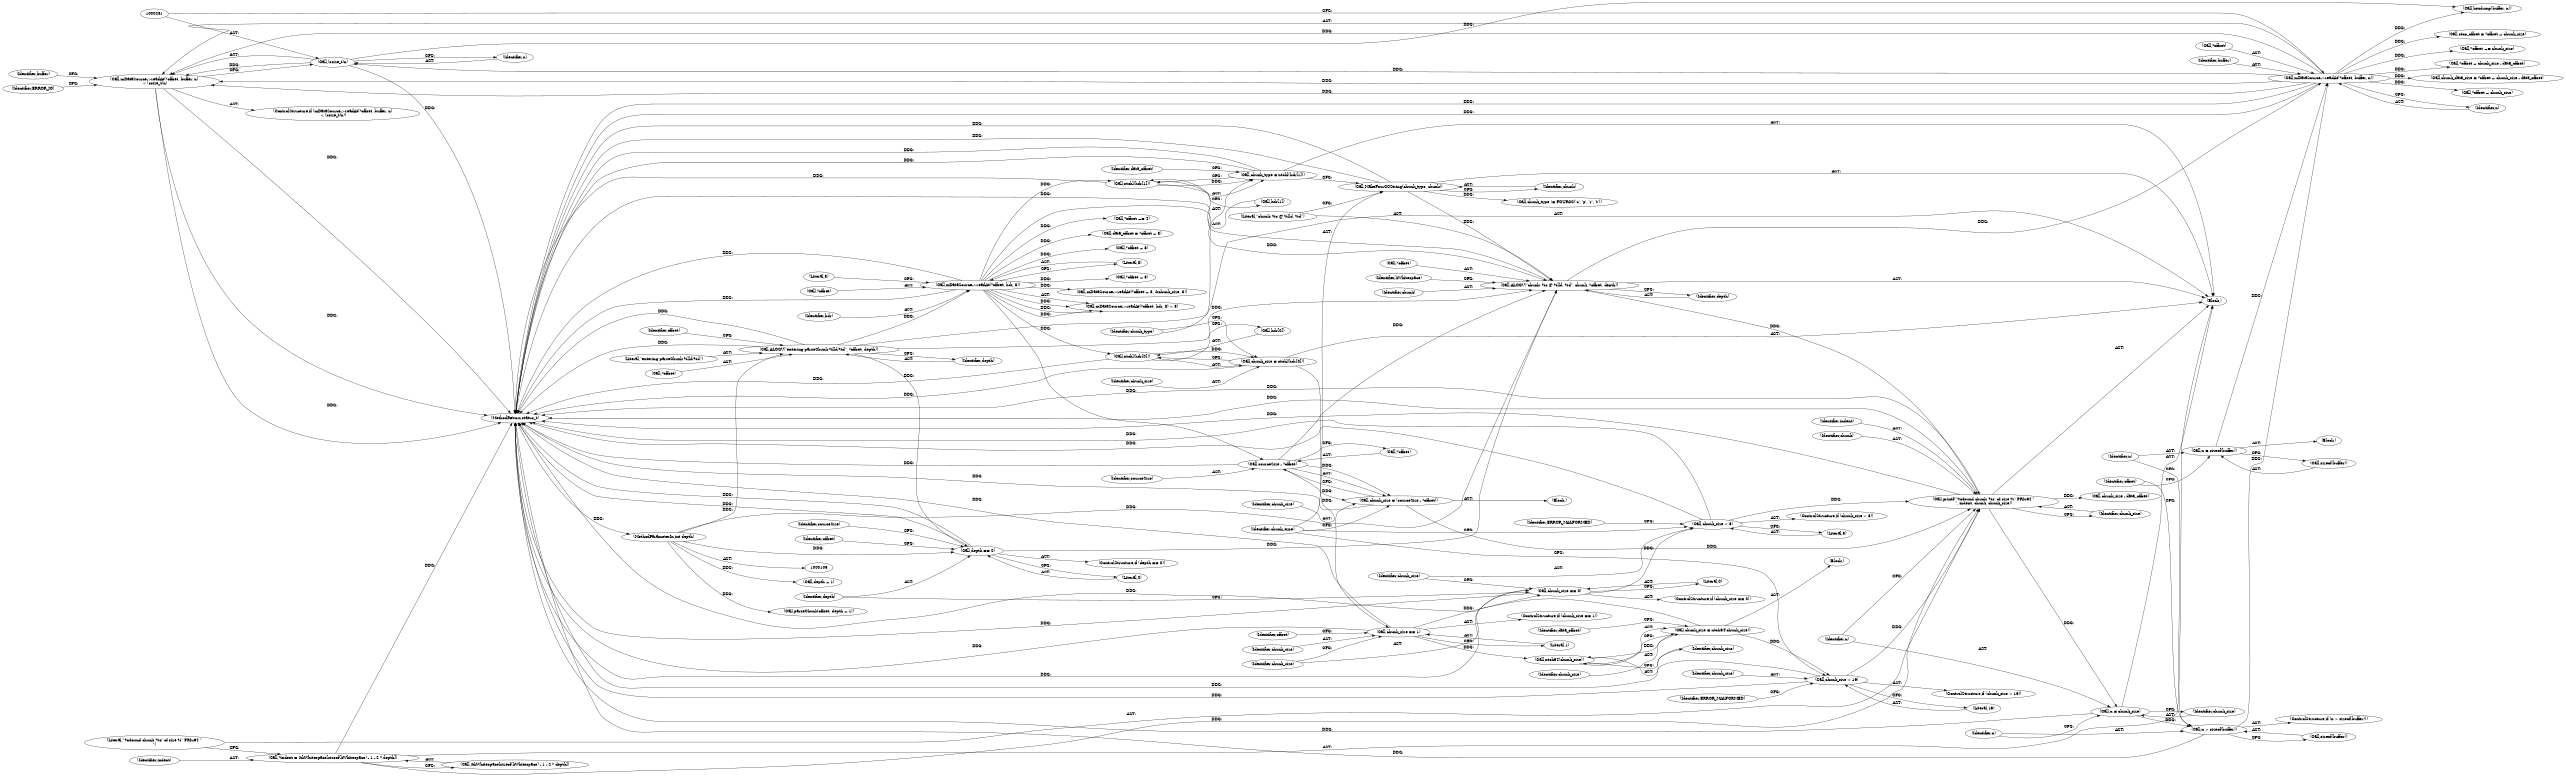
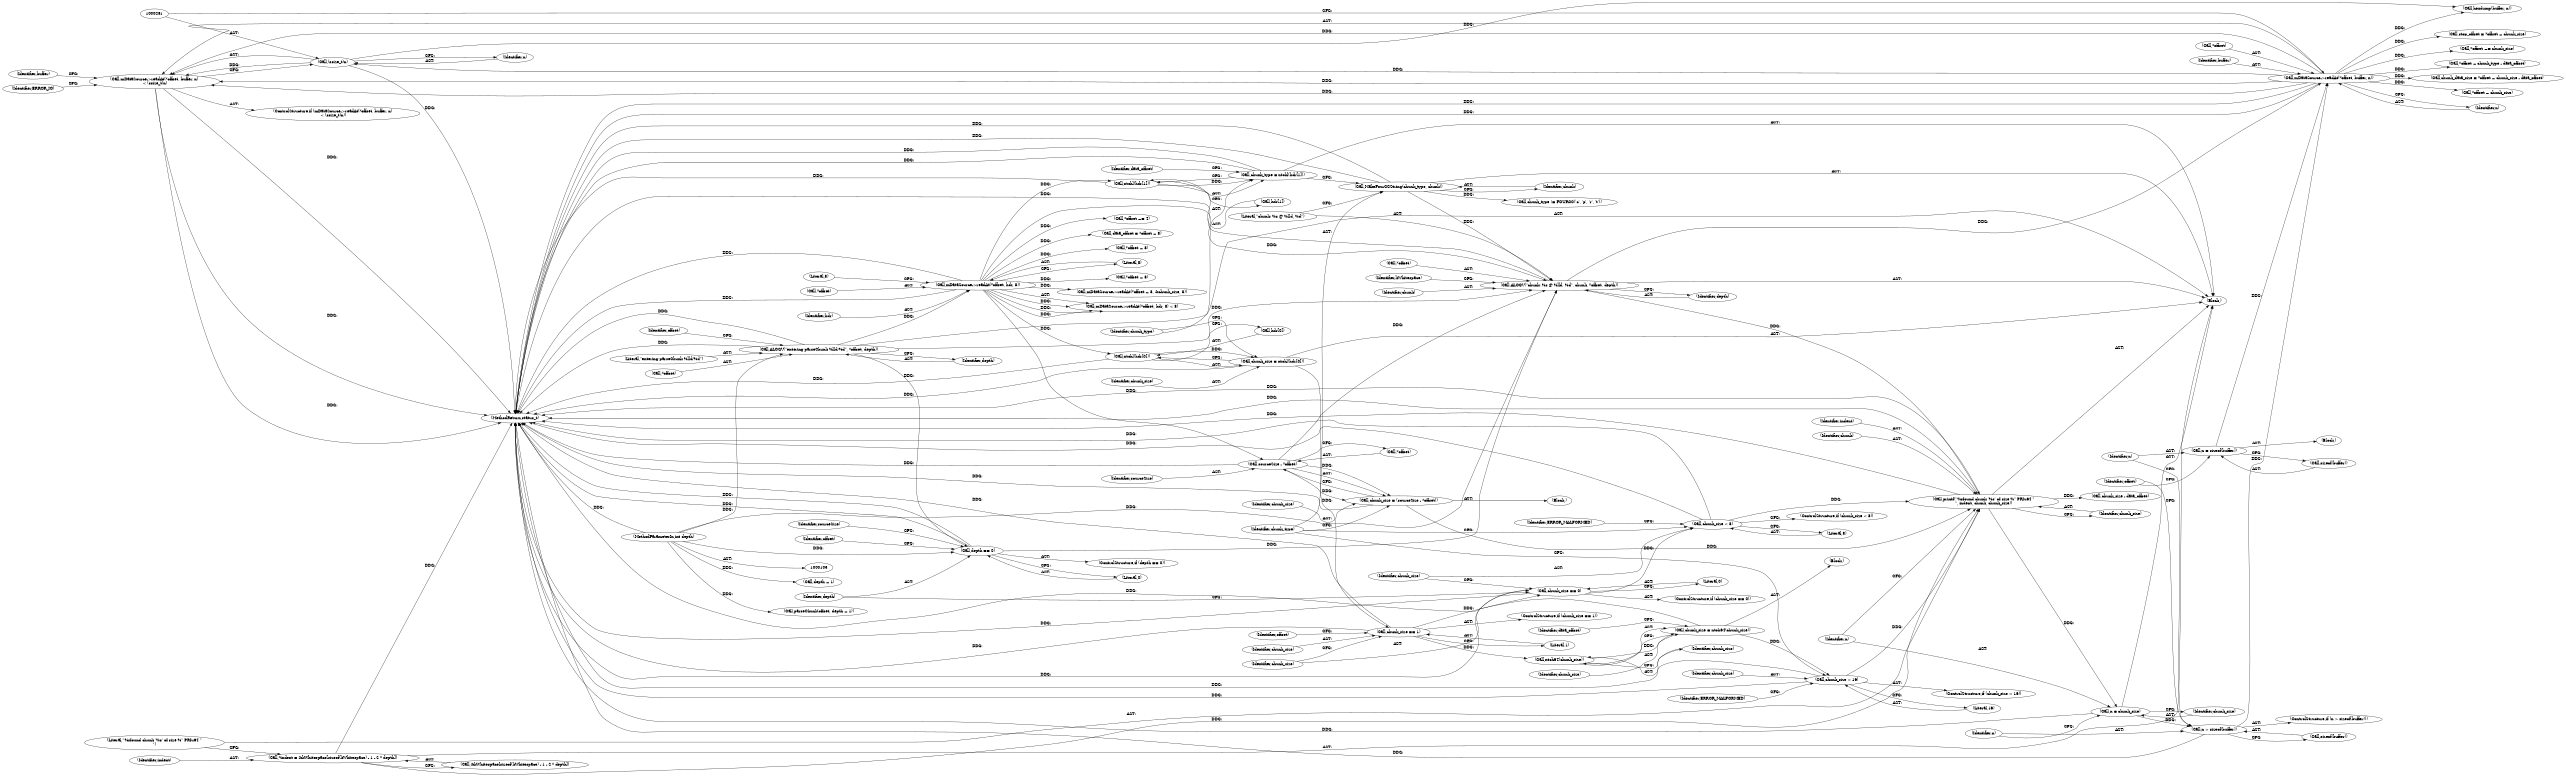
node "(Call,*offset + chunk_size - data_offset)": label "(Call,*offset + chunk_size - data_offset)" -> "(Call,*offset + chunk_type - data_offset)"
edge "(MethodReturn,status_t)" -> "(MethodParameterIn,int depth)": reversed
edge "(Call,chunk_size < 8)" -> "(ControlStructure,if (chunk_size < 8))": label "AST: " -> "CFG: "
